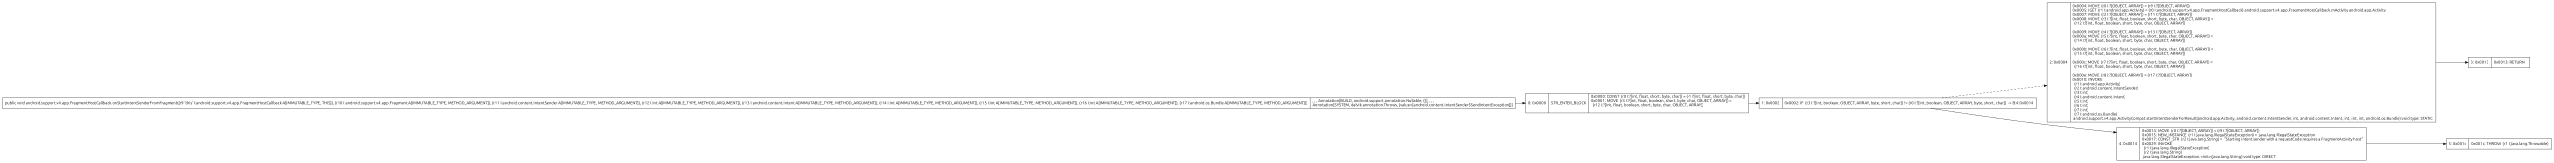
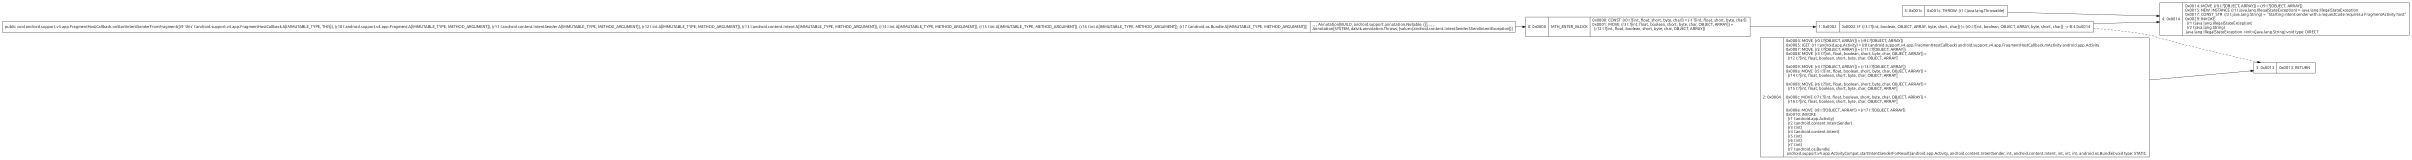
edge "1: 0x0002" -> "2: 0x0004": now "1: 0x0002" -> "3: 0x0013"
node "0: 0x0000": text "STR_ENTER_BLOCK" -> "MTH_ENTER_BLOCK"
edge "4: 0x0014" -> "5: 0x001c": reversed
